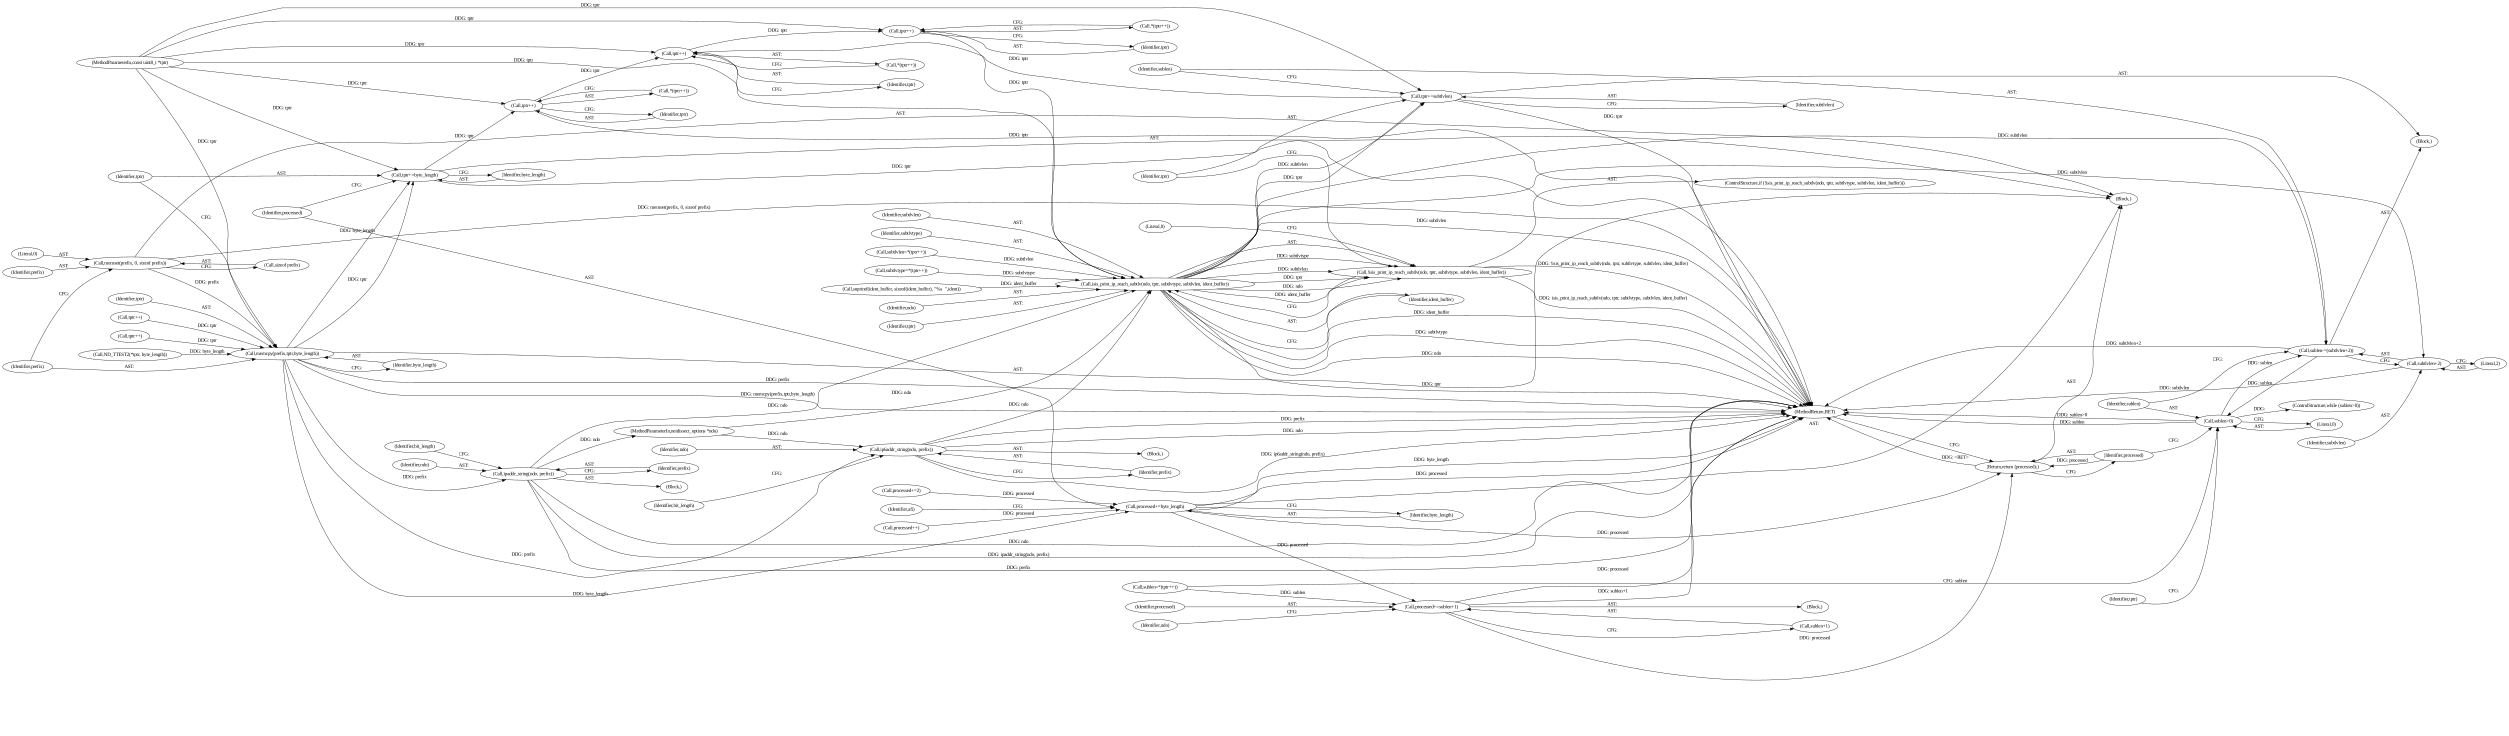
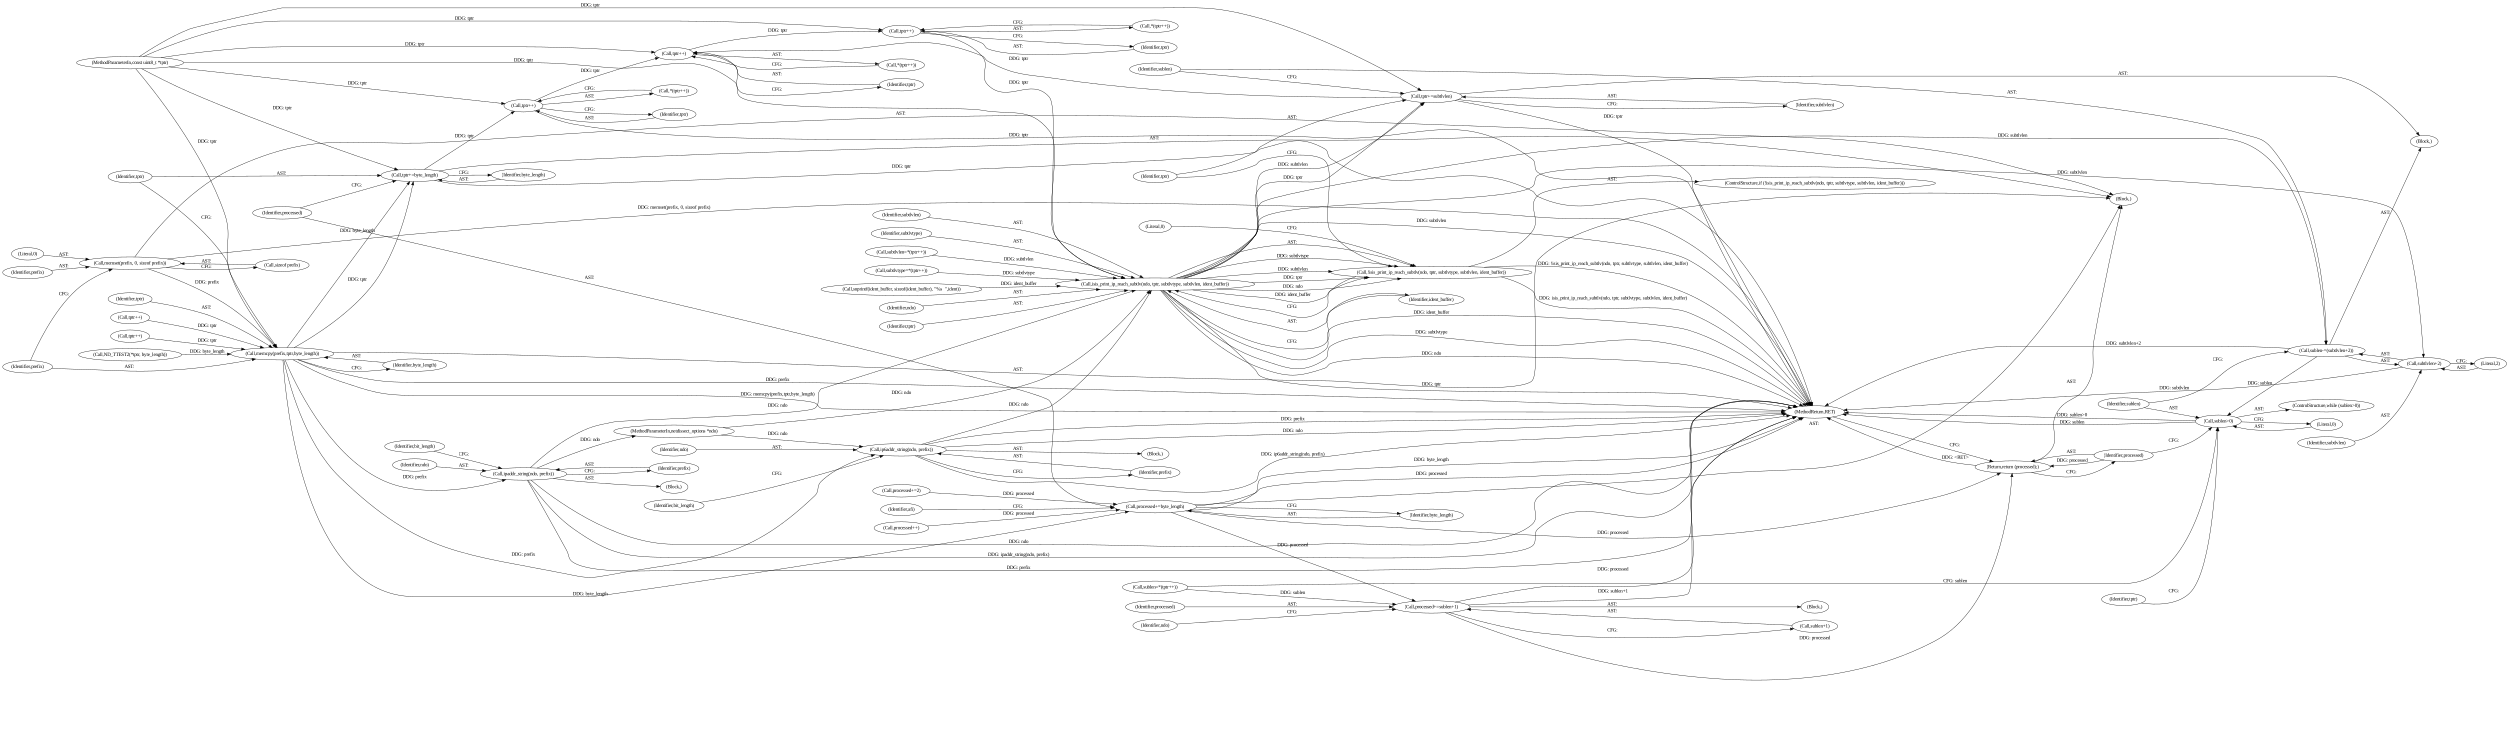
edge "(Call,sublen-=(subtlvlen+2))" -> "(Call,subtlvlen+2)": label "CFG: " -> "AST: "
edge "(Call,sublen>0)" -> "(Call,sublen-=(subtlvlen+2))": removed, label "DDG: sublen"
edge "(Call,sublen>0)" -> "(ControlStructure,while (sublen>0))": label "DDG: " -> "AST: "
